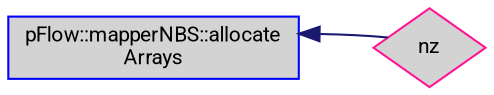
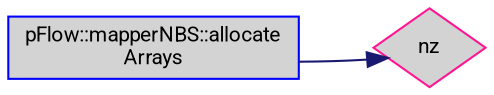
edge "nz" -> "pFlow::mapperNBS::allocate Arrays": reversed
